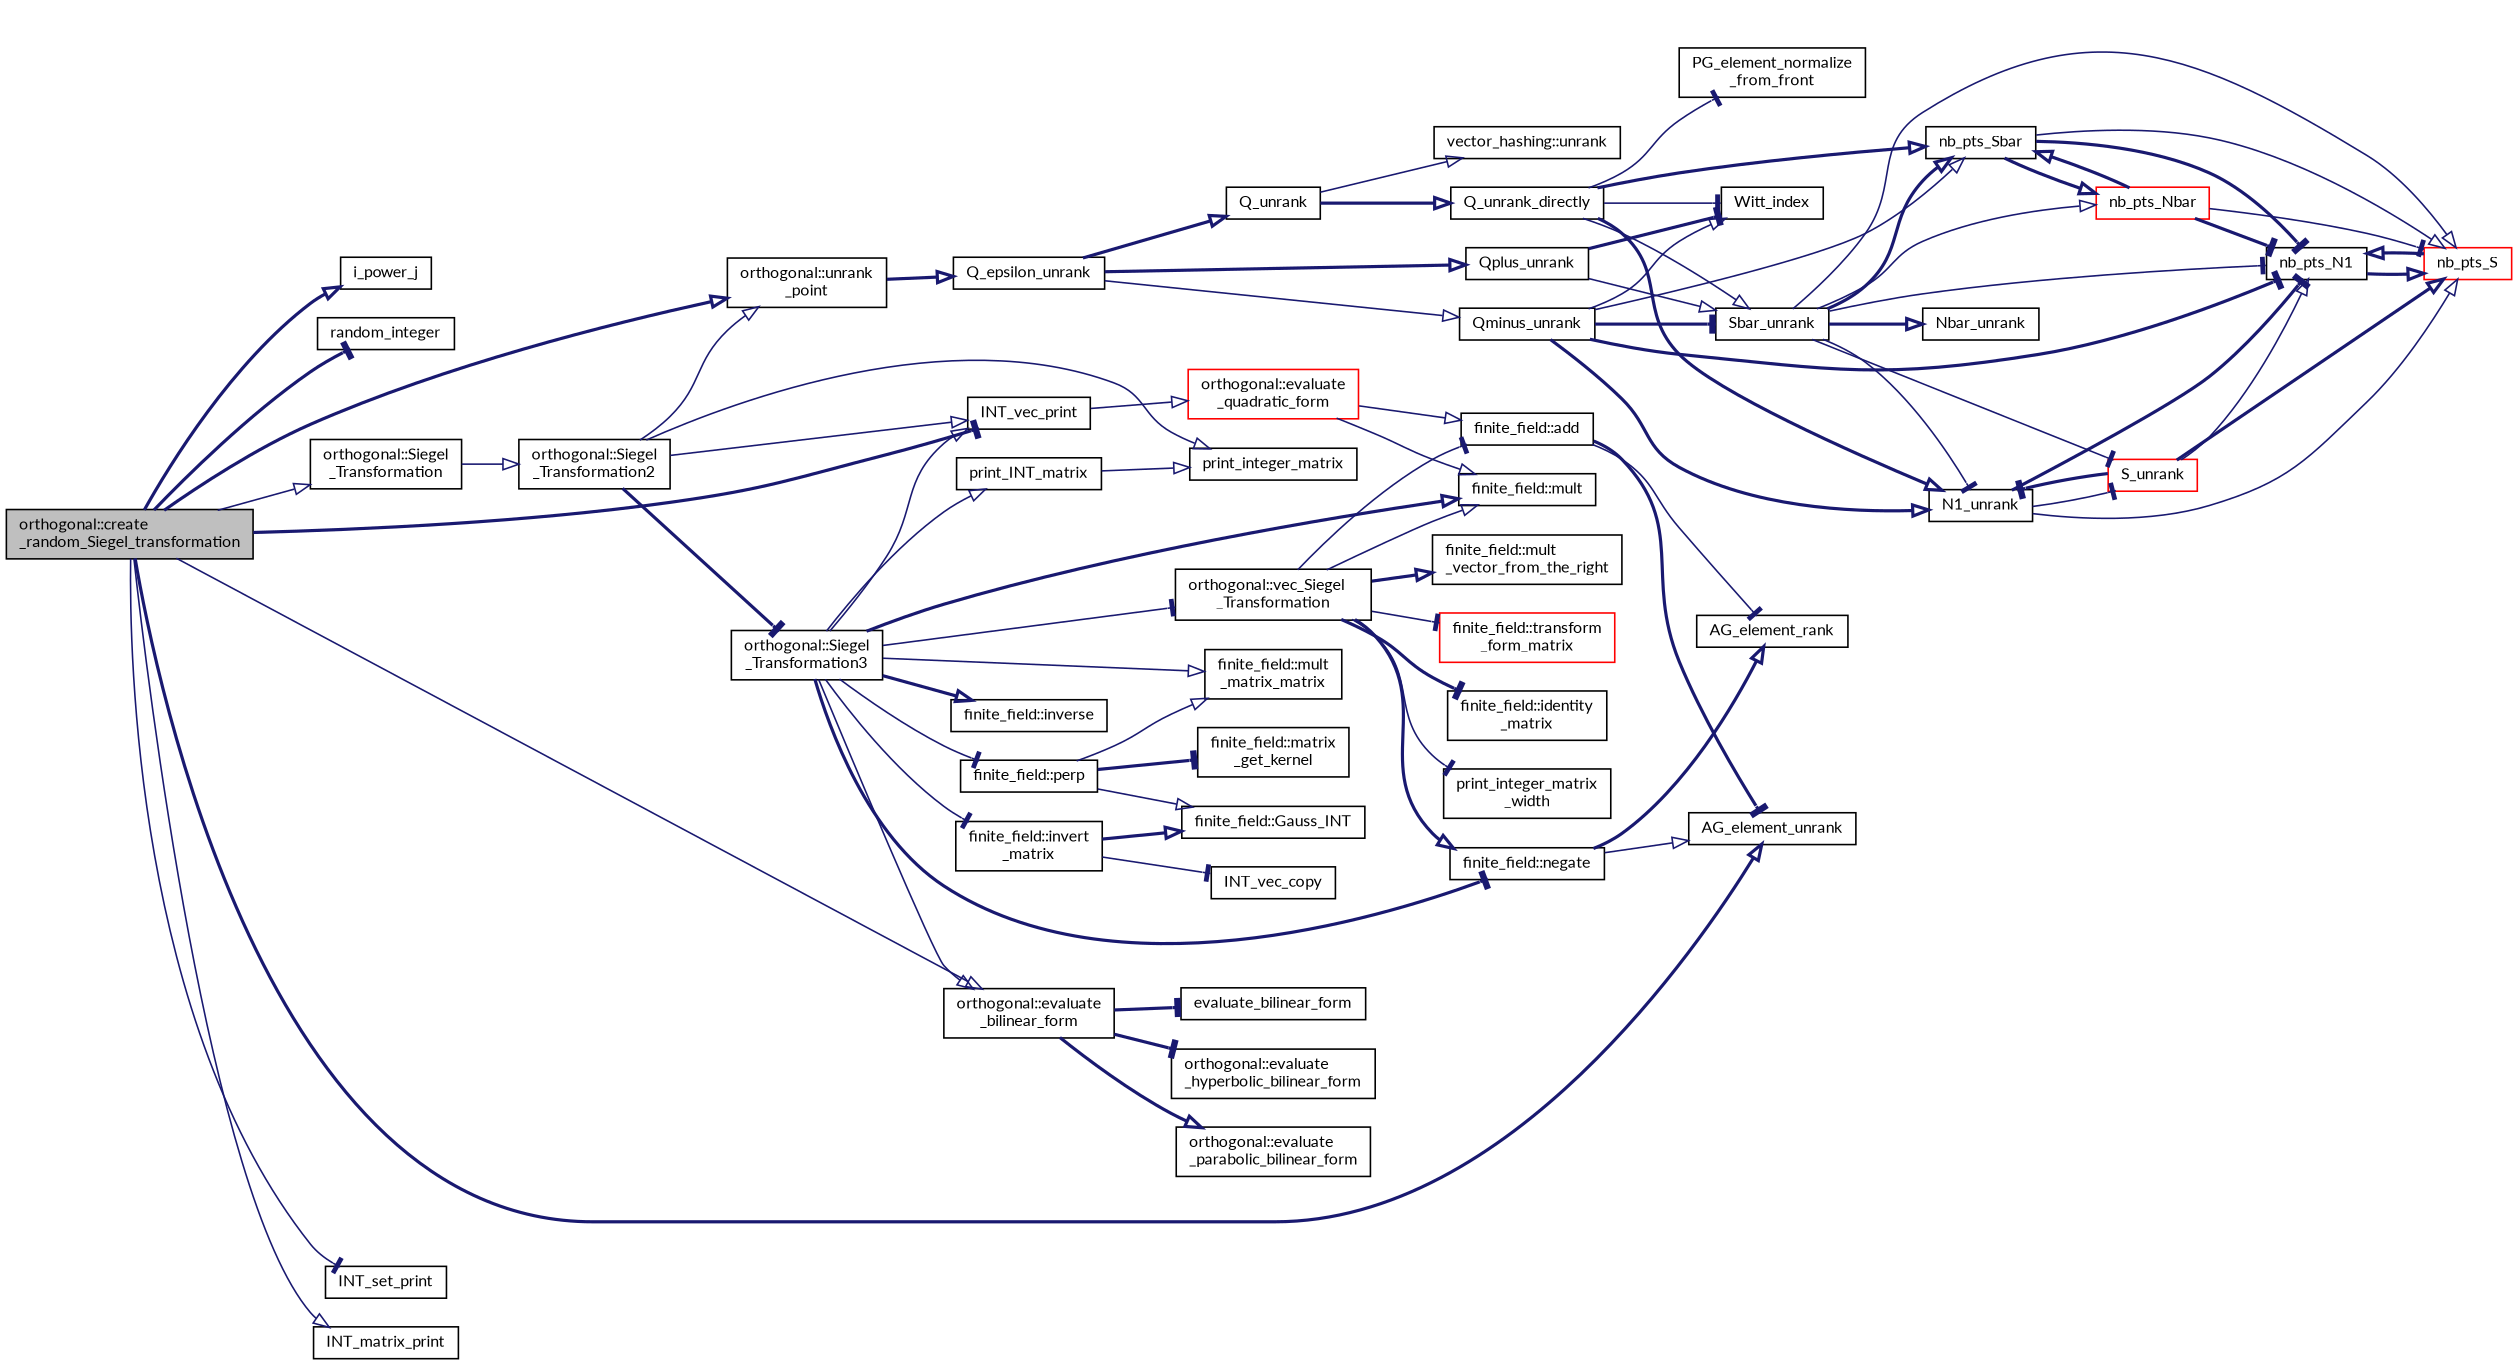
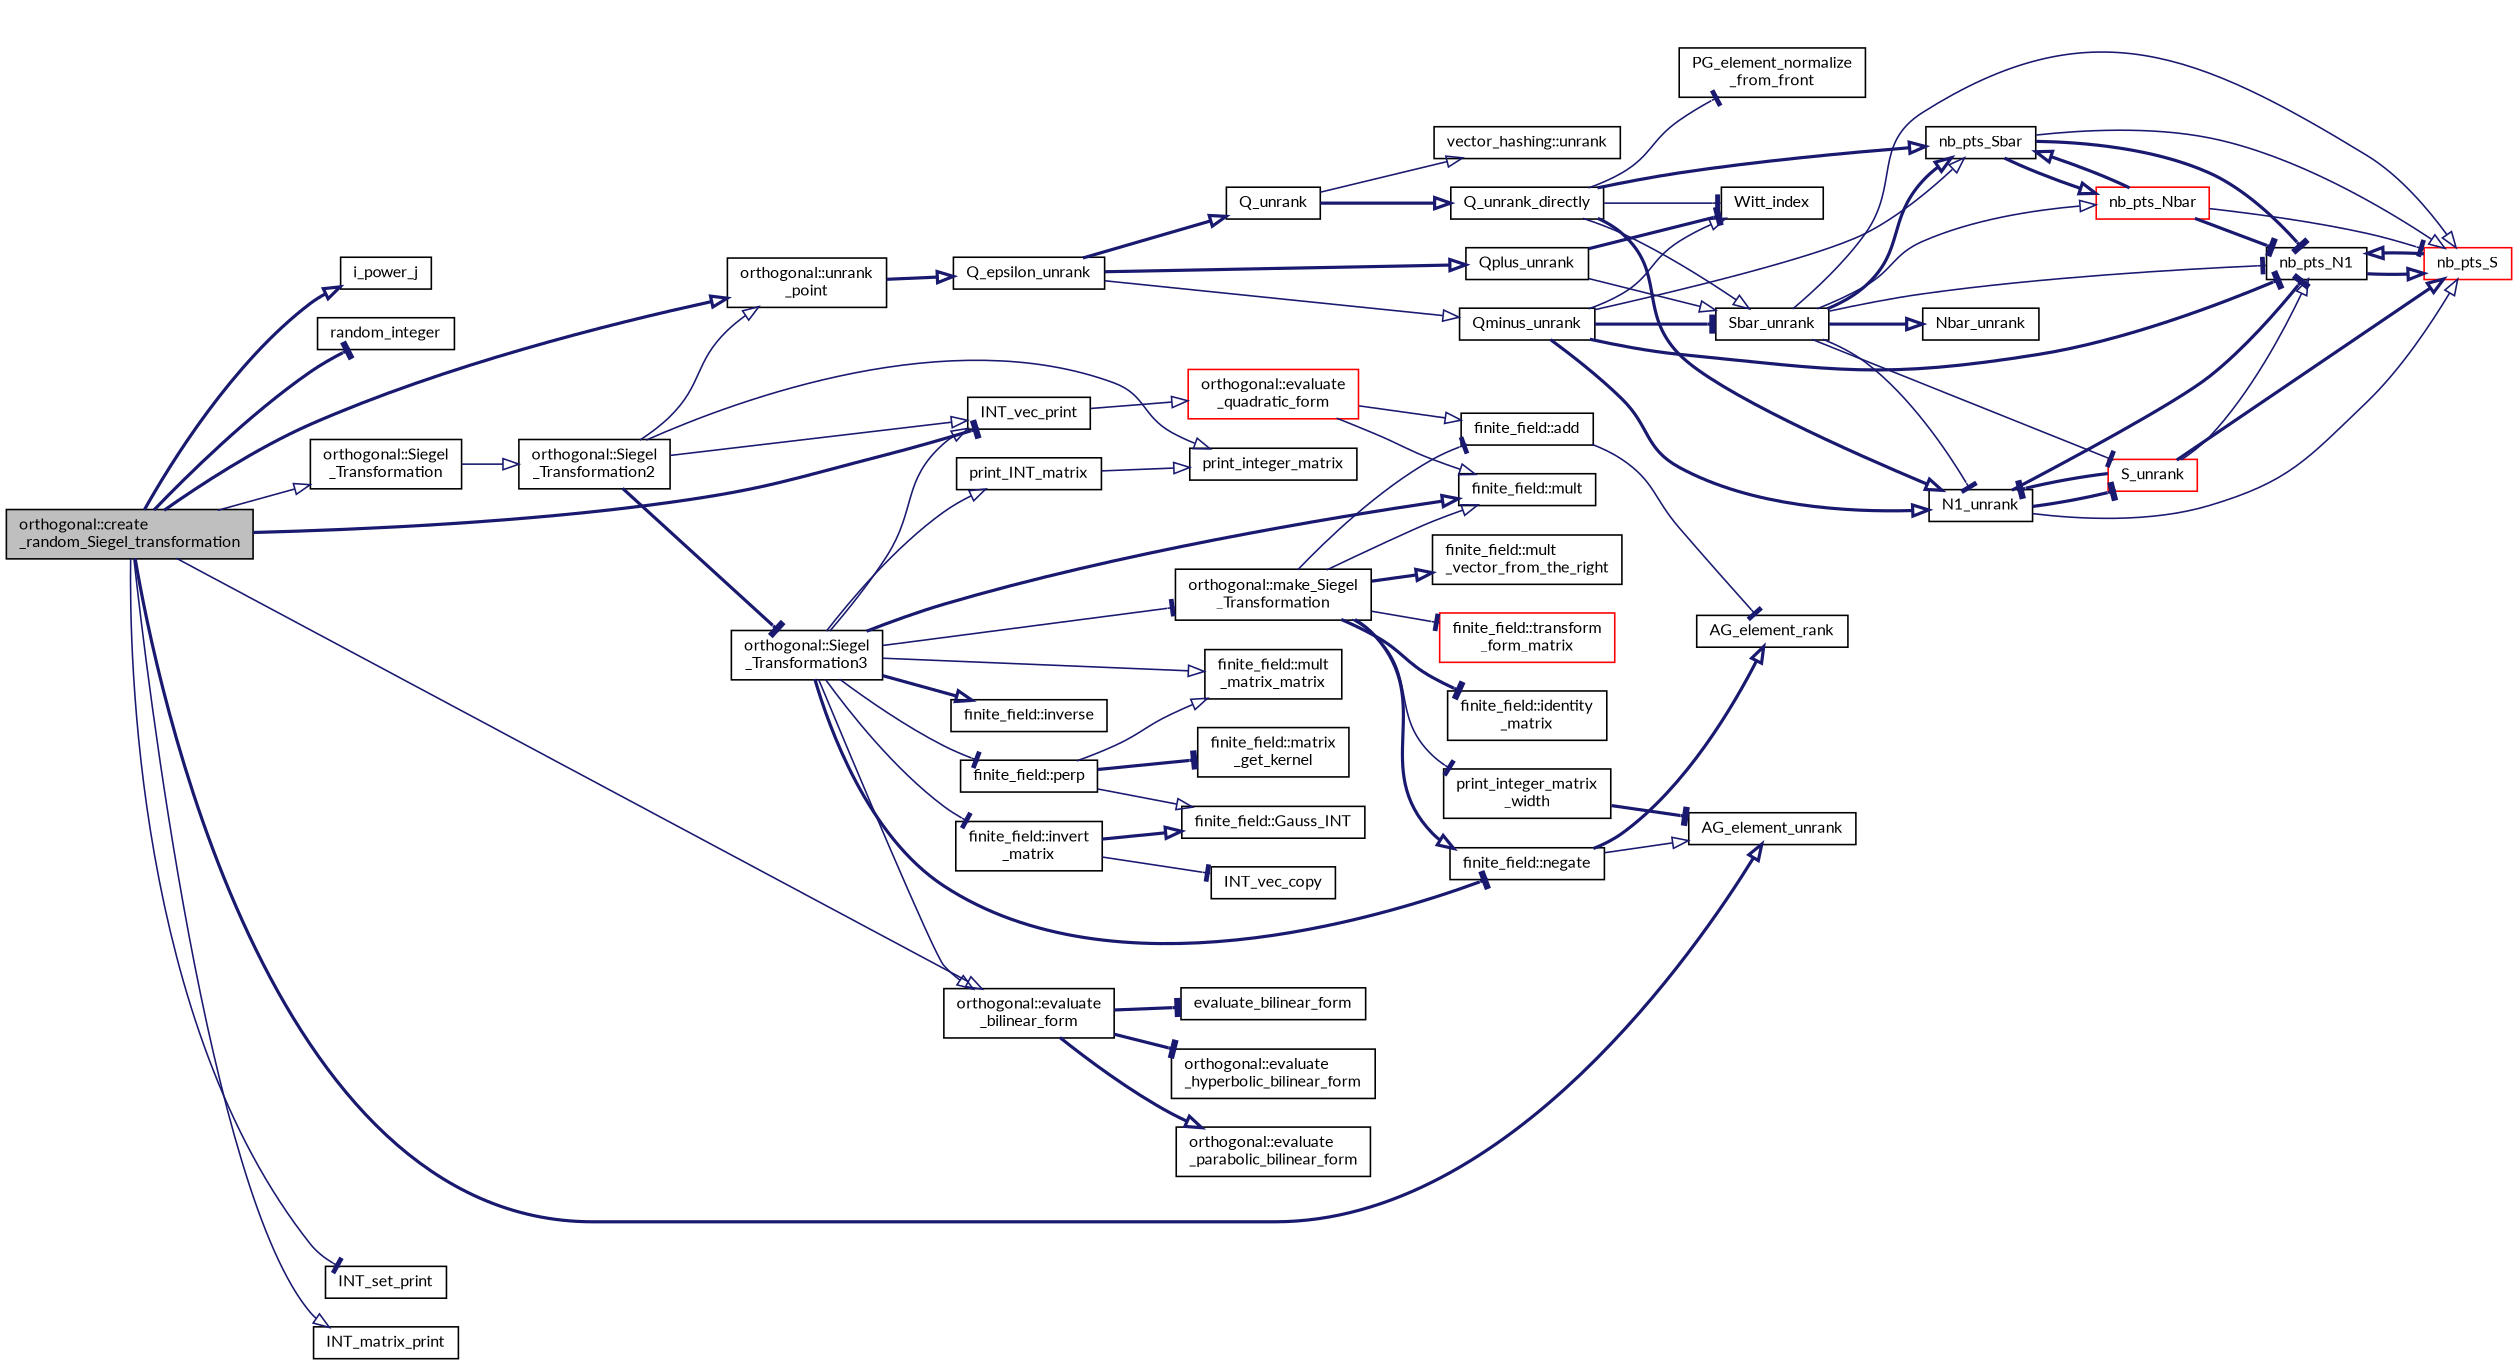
edge "N1_unrank" -> "S_unrank": style solid -> bold
node "orthogonal::vec_Siegel _Transformation": label "orthogonal::vec_Siegel _Transformation" -> "orthogonal::make_Siegel _Transformation"
edge "finite_field::add" -> "AG_element_unrank": now "print_integer_matrix _width" -> "AG_element_unrank"
